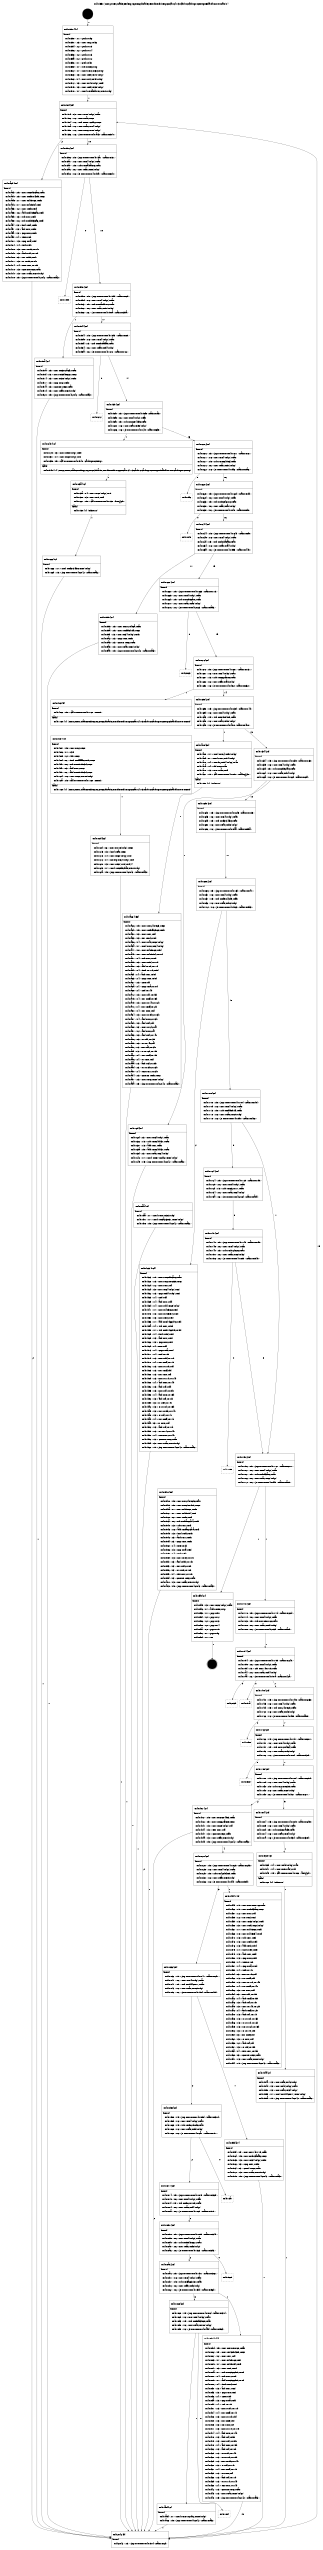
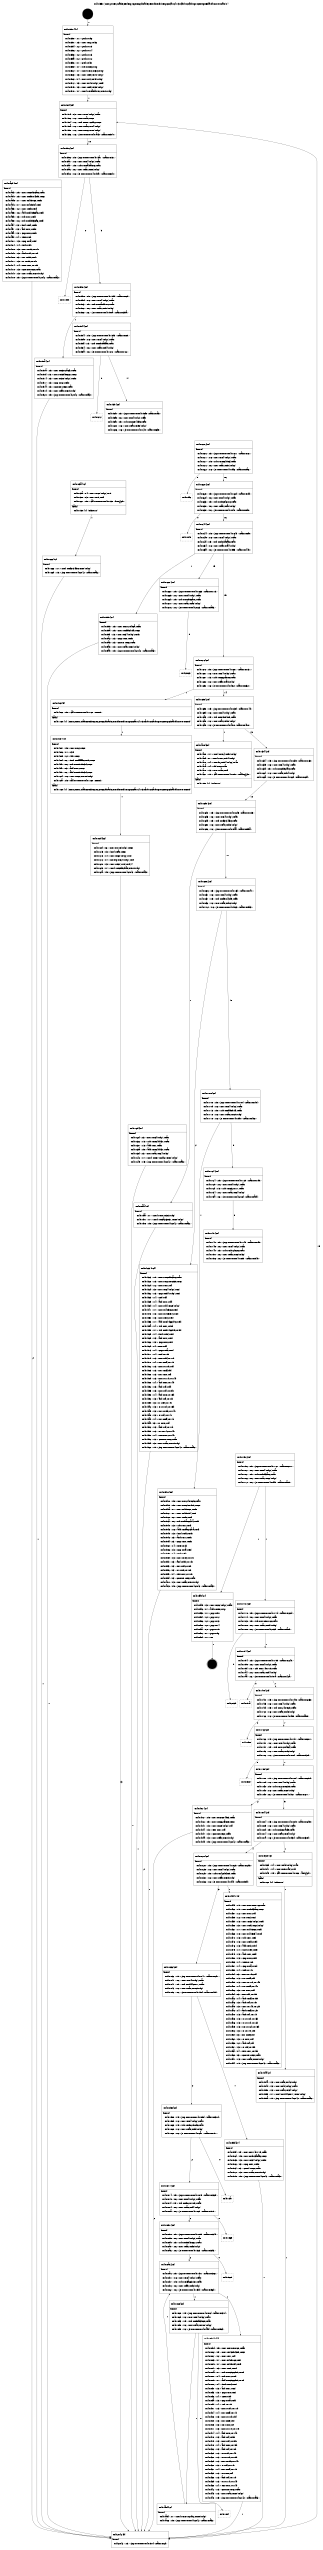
edge "0x40157f [29]" -> "0x401acb [88]": removed, label "2"
edge "0x40159c [28]" -> "0x4015b8 [28]": label " 18" -> " 9"
edge "0x4015b8 [28]" -> "0x4015d4 [28]": removed, label "17"
edge "0x4015f0 [28]" -> "0x40160c [28]": removed, label "16"
node "0x401c4e [12]": removed
edge "0x401644 [28]" -> "0x401995 [27]": label " 11" -> " 1"
edge "0x401660 [28]" -> "0x40167c [28]": now "0x401644 [28]" -> "0x40167c [28]"
edge "0x401be2 [5]" -> "0x401be7 [40]": added, label "1"
edge "0x4016b4 [28]" -> "0x401c2f [31]": removed, label "1"
node "0x401a26 [153]": removed
edge "0x4016d0 [28]" -> "0x401eaa [19]": added, label "1"
edge "0x401708 [28]" -> "0x40175c [28]": now "0x401708 [28]" -> "0x4019b0 [88]"
edge "0x401740 [28]" -> "0x40175c [28]": removed, label "8"
node "0x401e99": removed
edge "0x401794 [28]" -> "0x40203b": now "0x401778 [28]" -> "0x40203b"
edge "0x401c0f [32]" -> "0x402042 [5]": label " 1" -> " 13"
edge "0x401bc7 [27]" -> "0x401820 [28]": now "0x401804 [28]" -> "0x401820 [28]"
node "0x401e69": added
edge "0x4018ac [28]" -> "0x4018c8 [28]": label " 3" -> " 1"
edge "0x401ebd [144]" -> "0x402042 [5]": label " 19" -> " 1"
edge "0x401abf [12]" -> "0x402042 [5]": now "0x401abf [12]" -> "0x4018ac [28]"
